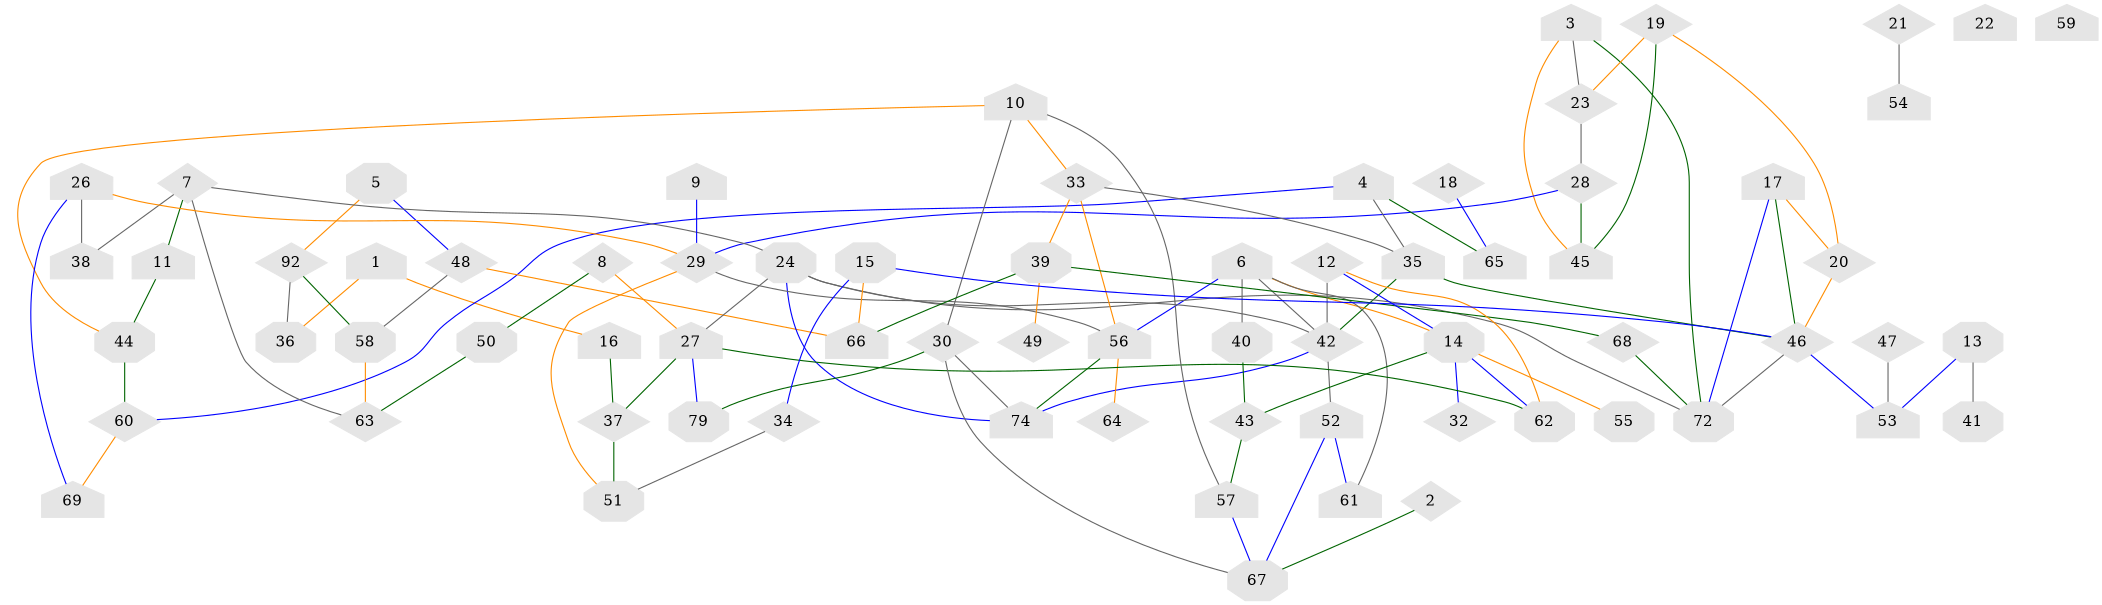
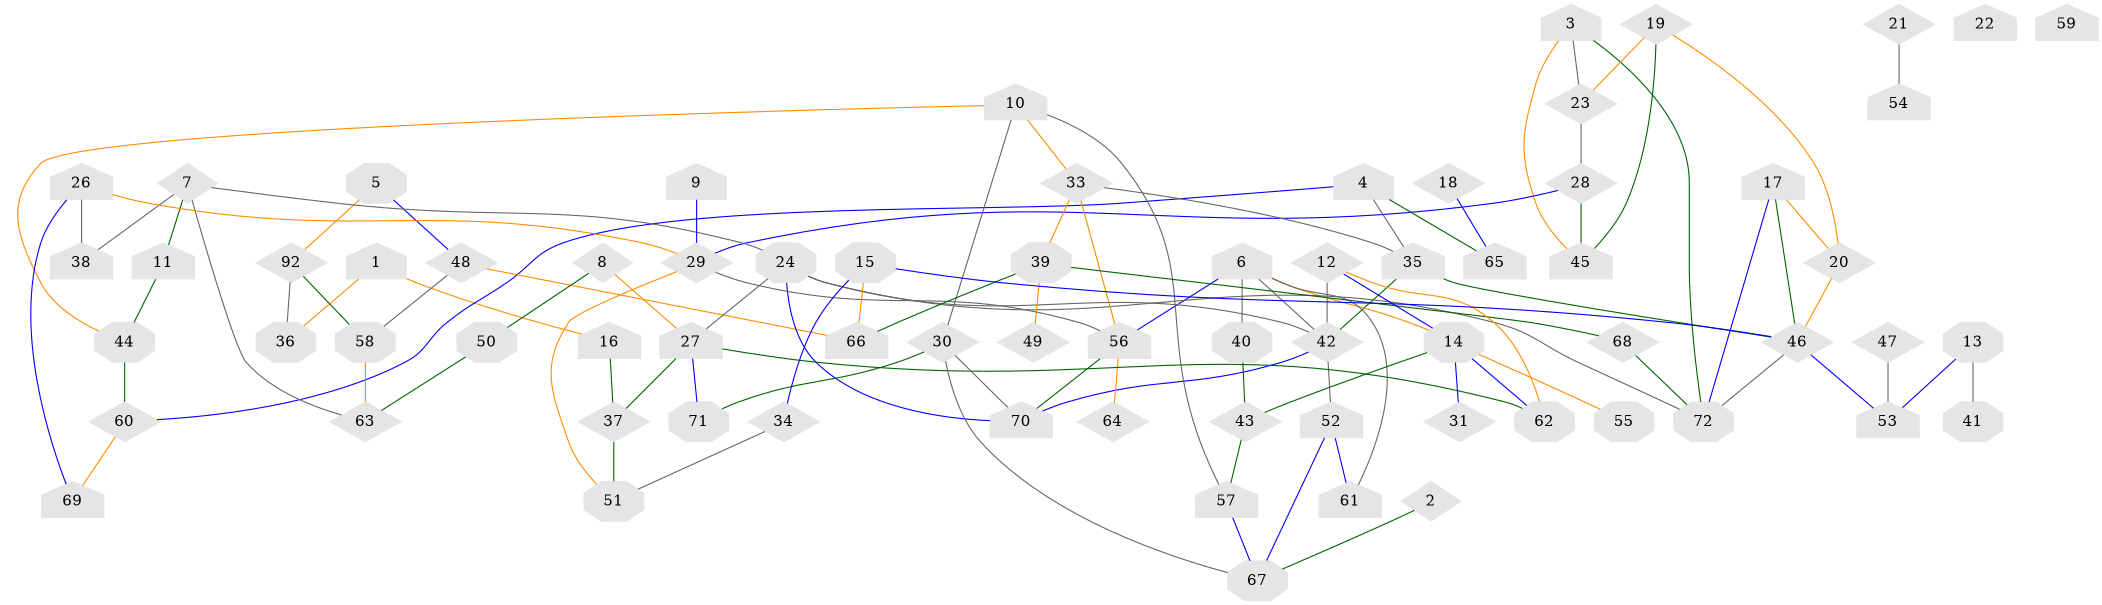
node "79": label "79" -> "71"
node "74": label "74" -> "70"
node "32": label "32" -> "31"
